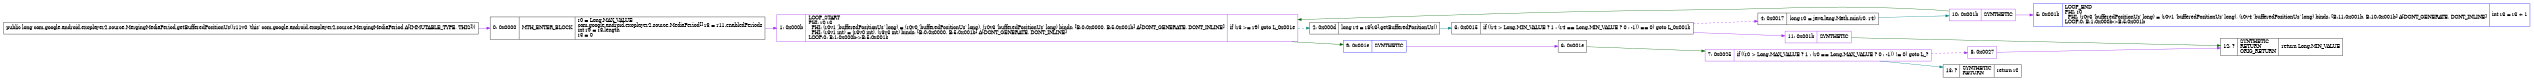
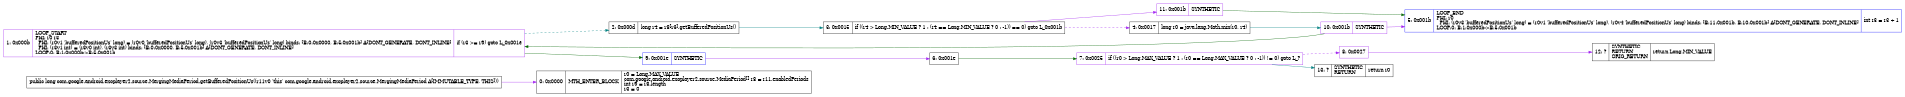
edge "0: 0x0000" -> "1: 0x000b": removed
edge "11: 0x001b" -> "12: ?": now "11: 0x001b" -> "5: 0x001b"
